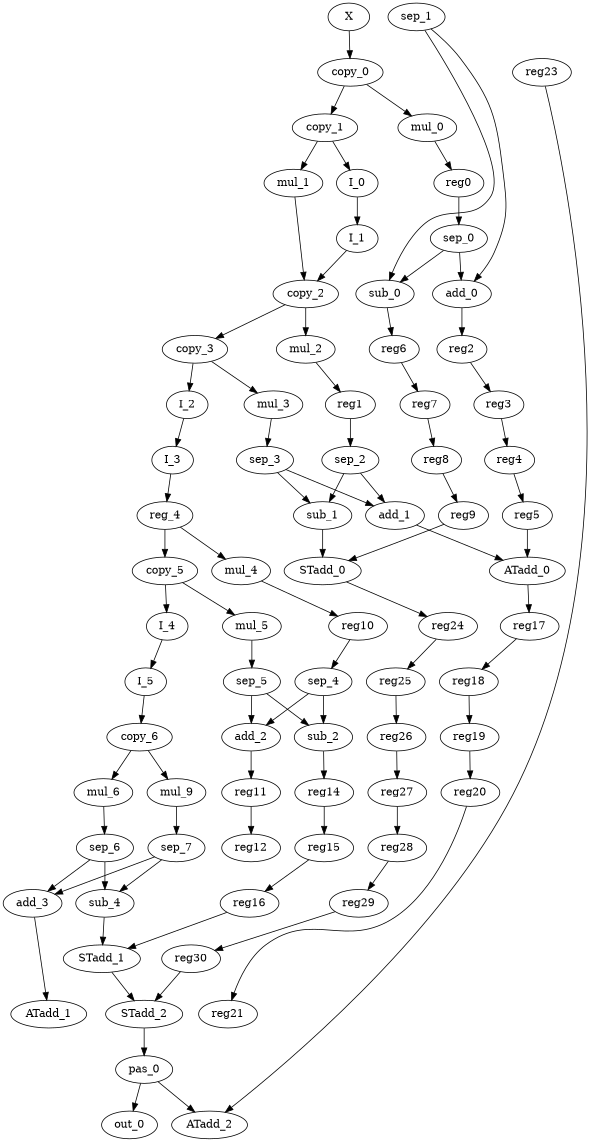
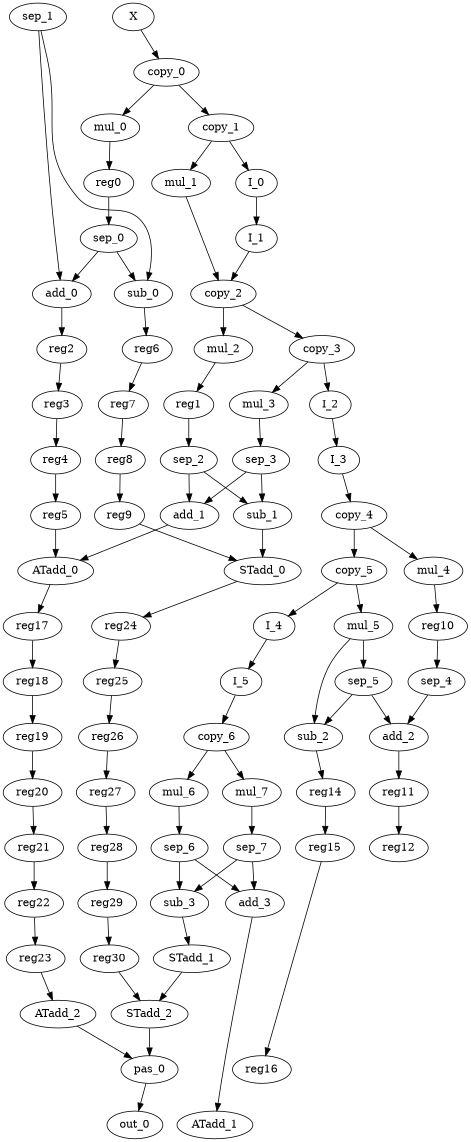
node "reg_4": label "reg_4" -> "copy_4"
edge "sep_4" -> "sub_2": now "mul_5" -> "sub_2"
node "mul_9": label "mul_9" -> "mul_7"
node "reg22": added
node "sub_4": label "sub_4" -> "sub_3"
edge "reg16" -> "STadd_1": removed
edge "pas_0" -> "ATadd_2": reversed
